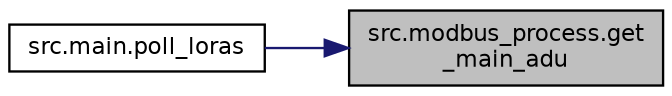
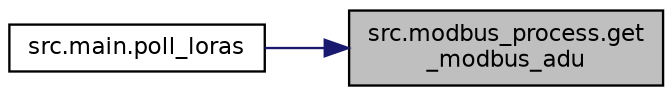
node "src.modbus_process.get _main_adu": label "src.modbus_process.get _main_adu" -> "src.modbus_process.get _modbus_adu"
